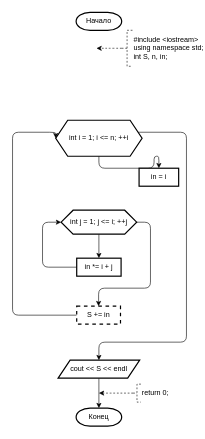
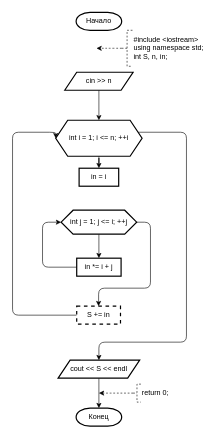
node "cin >> n": added
edge "cin >> n" -> "int i = 1; i <= n; ++i": added
node "in = i": moved (159, 177) -> (99, 177)
